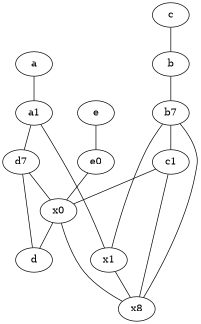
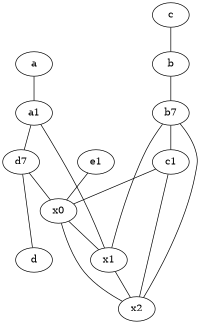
node "e": removed
node "e0": label "e0" -> "e1"
edge "x0" -- "d": now "x0" -- "x1"
node "x8": label "x8" -> "x2"
